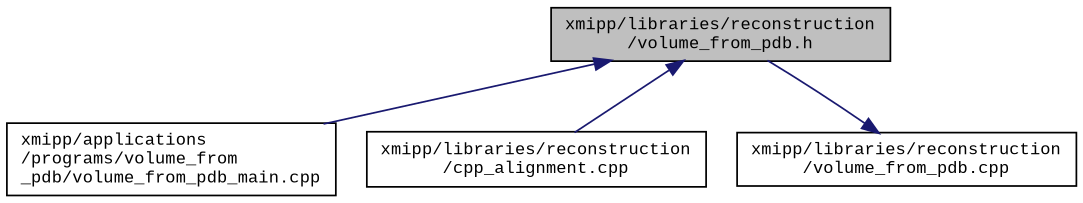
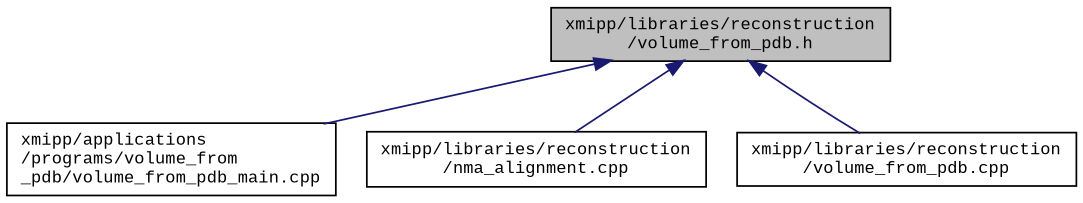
edge "xmipp/libraries/reconstruction /volume_from_pdb.h" -> "xmipp/libraries/reconstruction /volume_from_pdb.cpp": reversed
node "xmipp/libraries/reconstruction /cpp_alignment.cpp": label "xmipp/libraries/reconstruction /cpp_alignment.cpp" -> "xmipp/libraries/reconstruction /nma_alignment.cpp"
